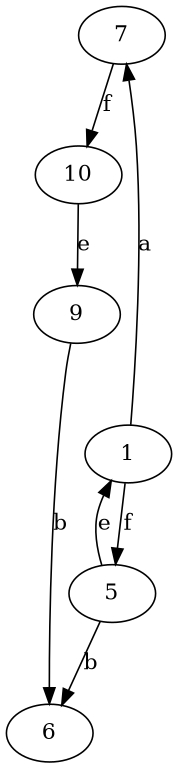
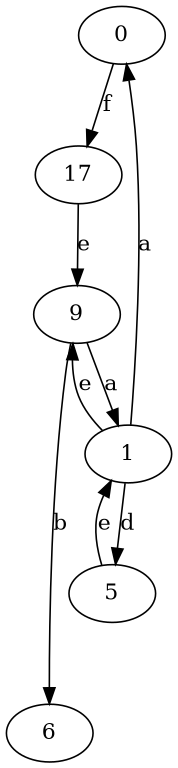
node "7": label "7" -> "0"
node "10": label "10" -> "17"
edge "9" -> "1": added, label "a"
edge "1" -> "9": added, label "e"
edge "1" -> "5": label "f" -> "d"
edge "5" -> "6": removed, label "b"
